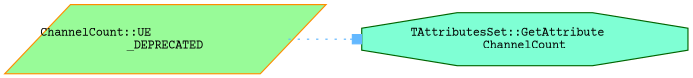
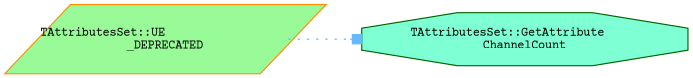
node "ChannelCount::UE _DEPRECATED": label "ChannelCount::UE _DEPRECATED" -> "TAttributesSet::UE _DEPRECATED"
